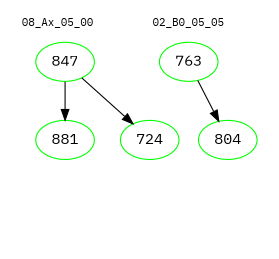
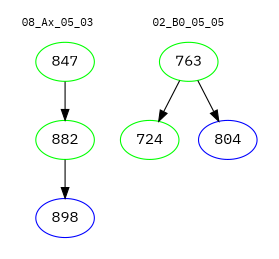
cluster "08_Ax_05_00": label "08_Ax_05_00" -> "08_Ax_05_03"
edge "847" -> "724": now "763" -> "724"
node "881": label "881" -> "882"
node "804": color green -> blue
node "898": added
